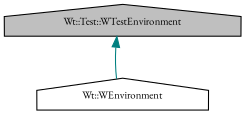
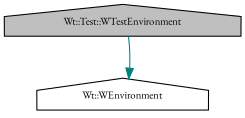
edge "Wt::WEnvironment" -> "Wt::Test::WTestEnvironment": reversed
